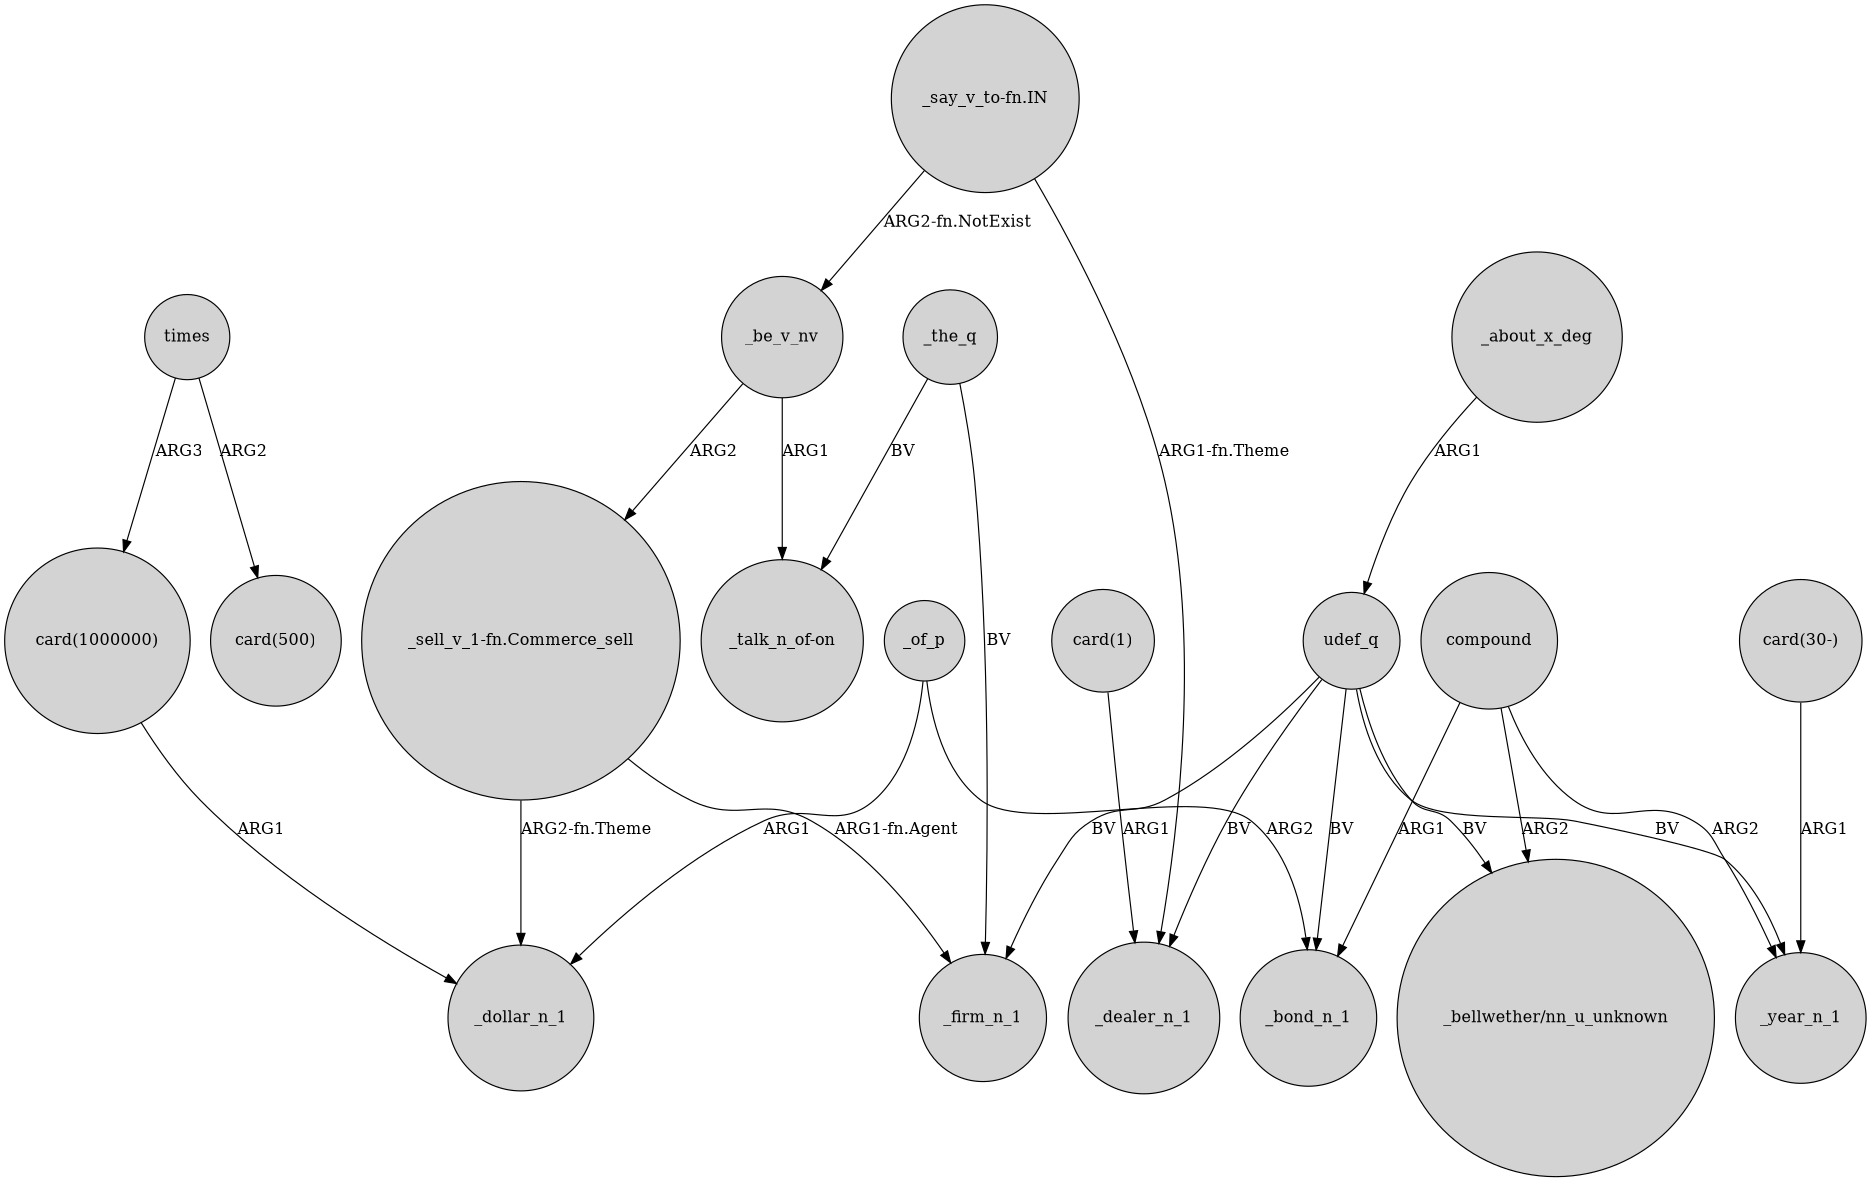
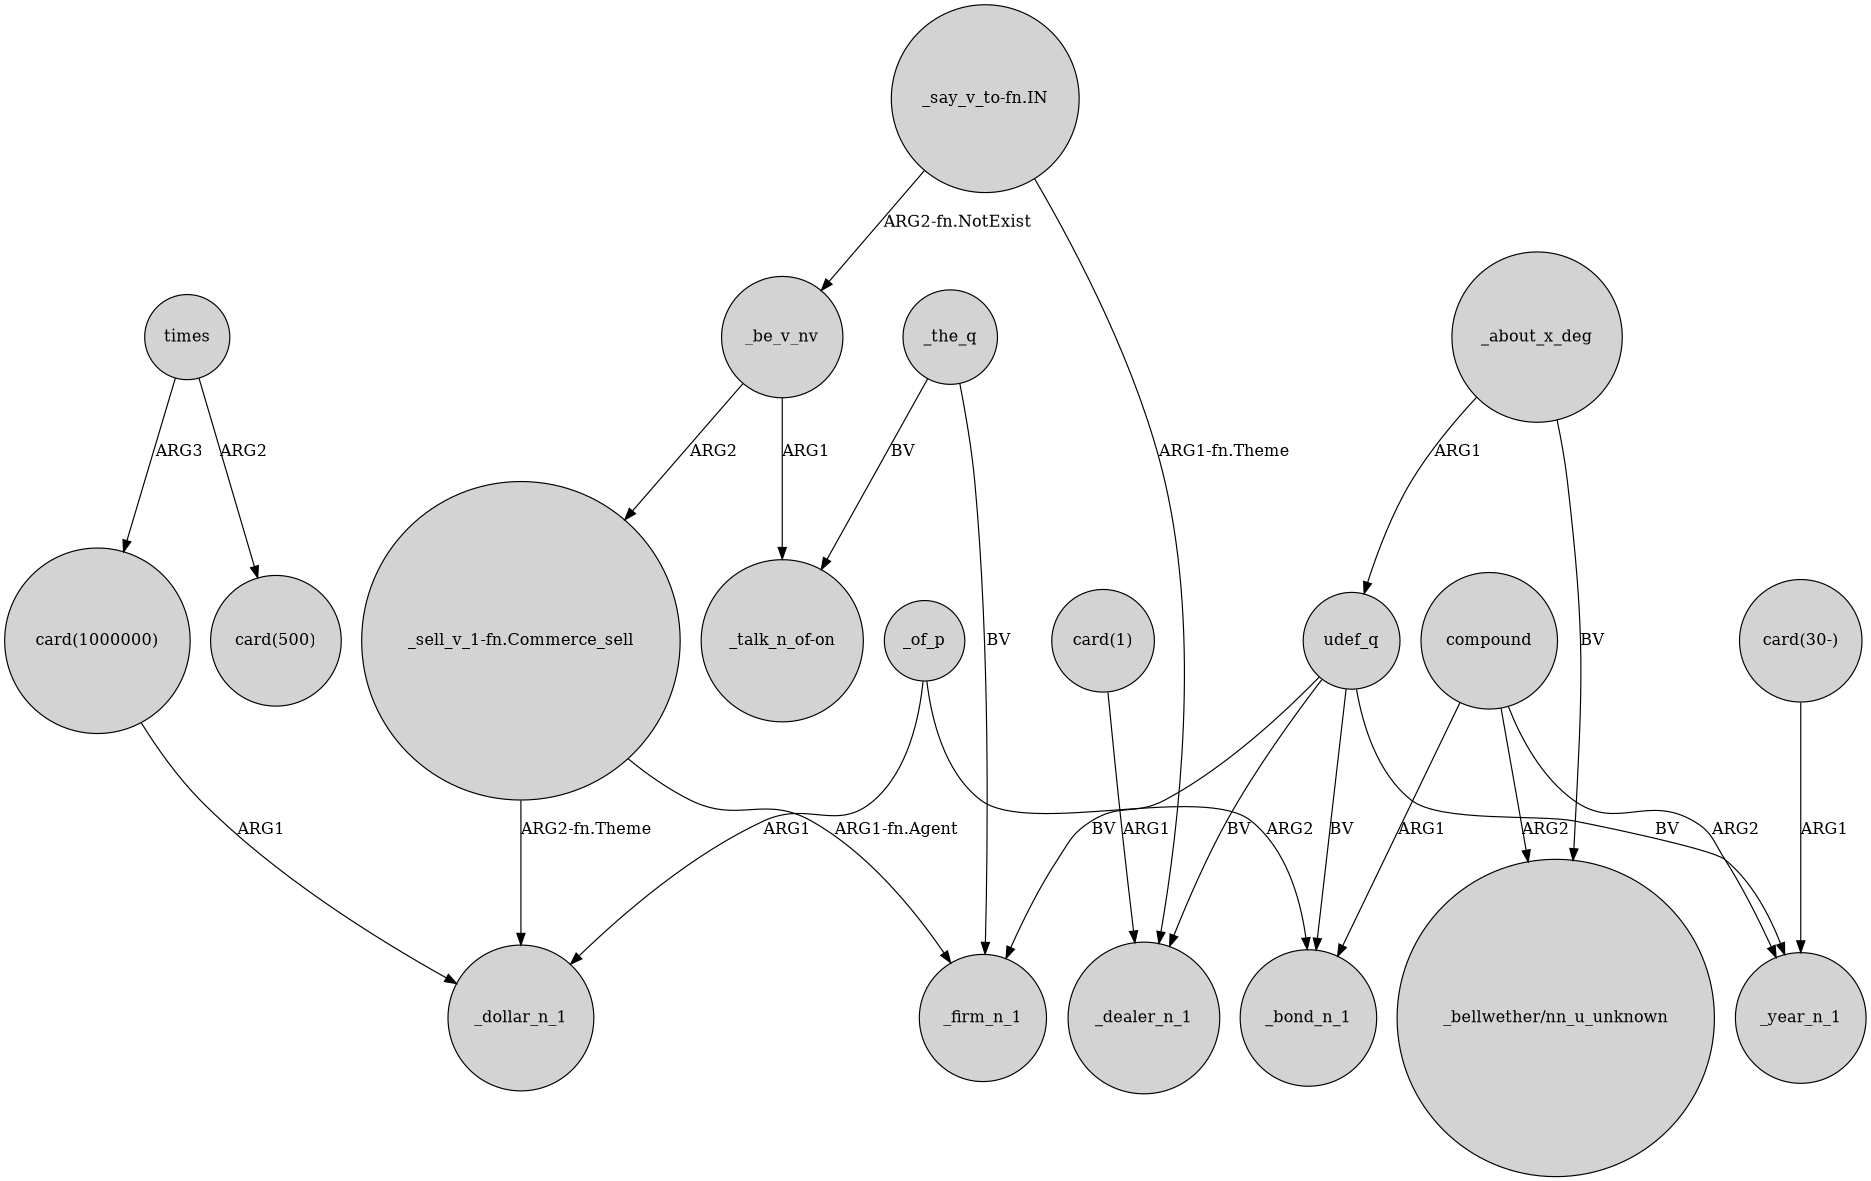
edge "udef_q" -> "_bellwether/nn_u_unknown": now "_about_x_deg" -> "_bellwether/nn_u_unknown"
